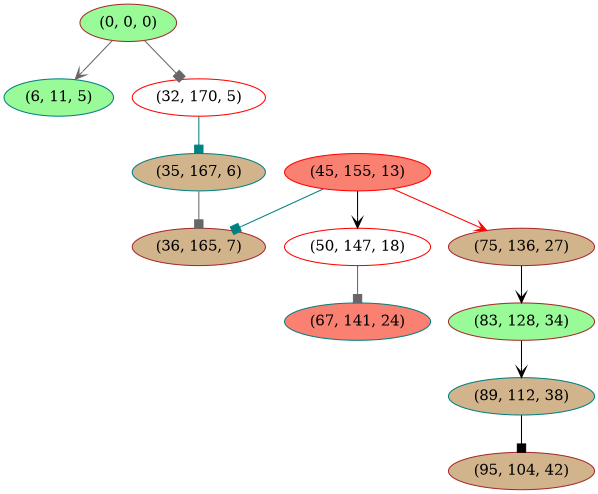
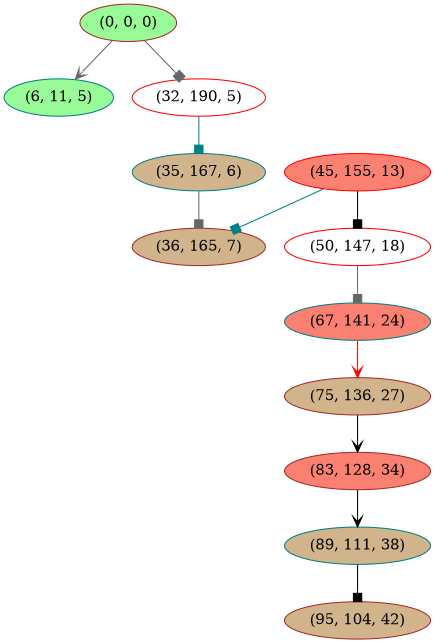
node "(32, 170, 5)": label "(32, 170, 5)" -> "(32, 190, 5)"
edge "(45, 155, 13)" -> "(50, 147, 18)": arrowhead vee -> box
edge "(45, 155, 13)" -> "(75, 136, 27)": now "(67, 141, 24)" -> "(75, 136, 27)"
node "(83, 128, 34)": fillcolor palegreen -> salmon
node "(89, 112, 38)": label "(89, 112, 38)" -> "(89, 111, 38)"
